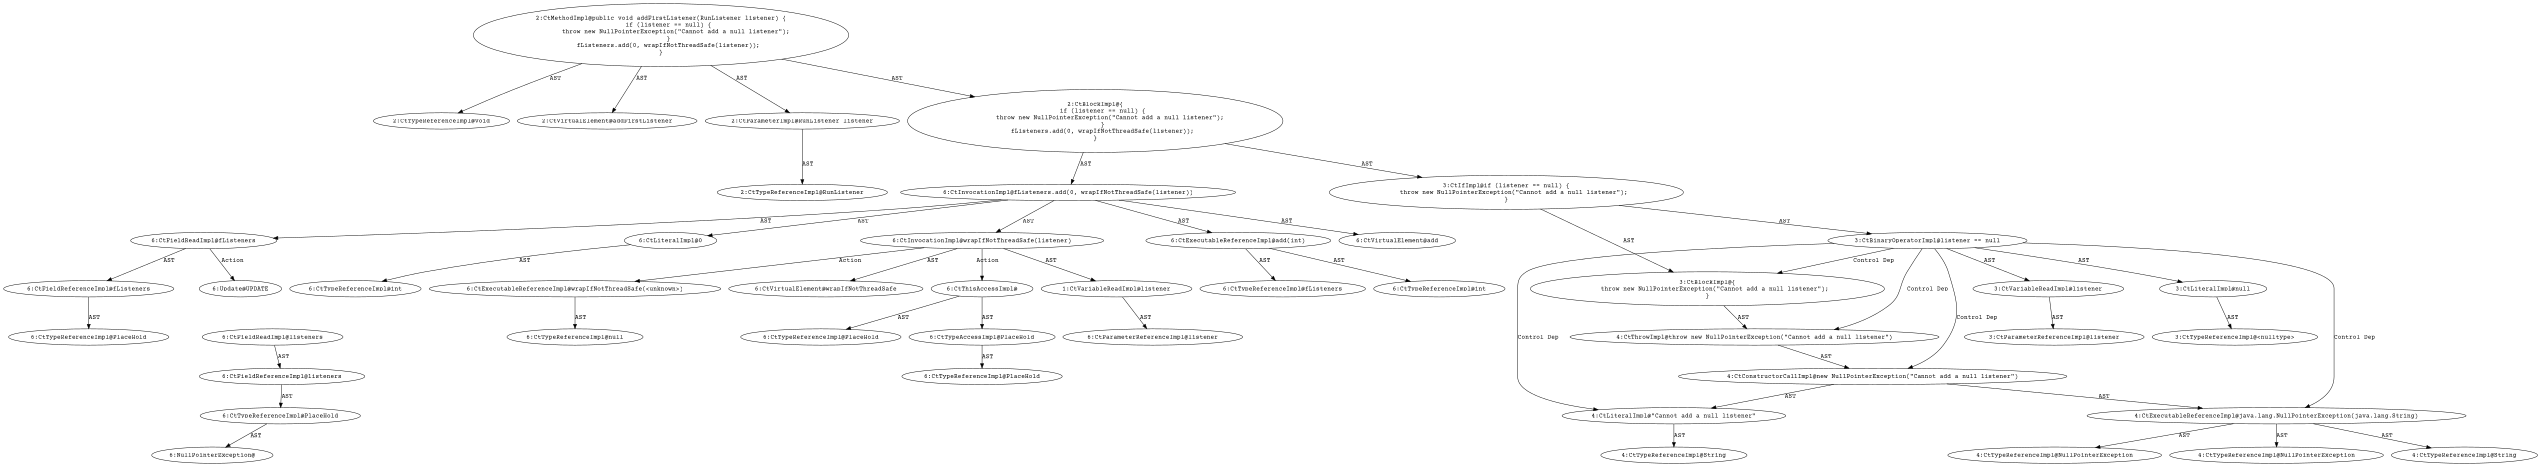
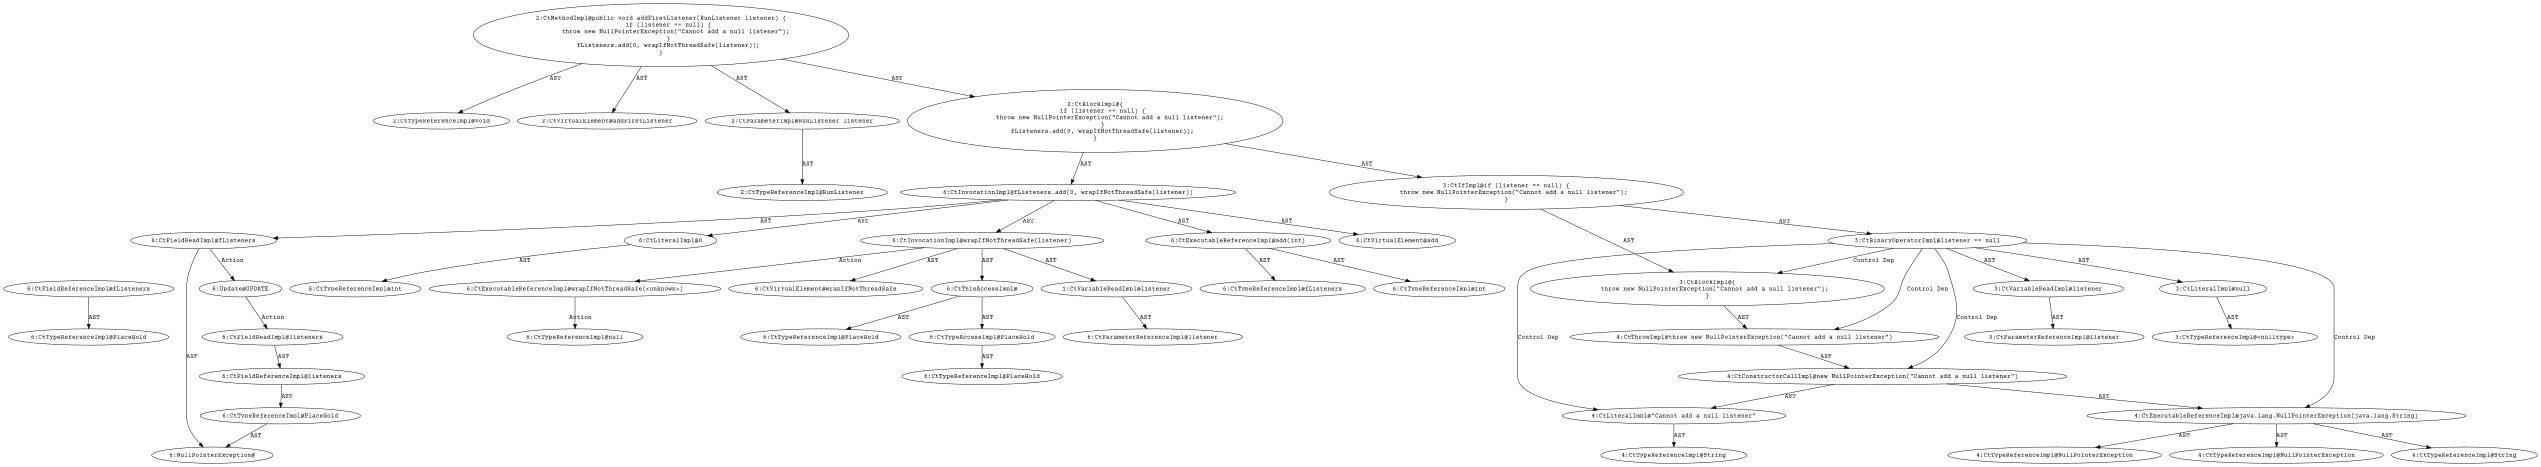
edge "6:CtInvocationImpl@wrapIfNotThreadSafe(listener)" -> "6:CtThisAccessImpl@": label "Action" -> "AST"
edge "6:CtFieldReadImpl@fListeners" -> "6:CtFieldReferenceImpl@fListeners": now "6:CtFieldReadImpl@fListeners" -> "6:NullPointerException@"
edge "6:Update@UPDATE" -> "6:CtFieldReadImpl@listeners": added, label "Action"
edge "6:CtExecutableReferenceImpl@wrapIfNotThreadSafe(<unknown>)" -> "6:CtTypeReferenceImpl@null": label "AST" -> "Action"
